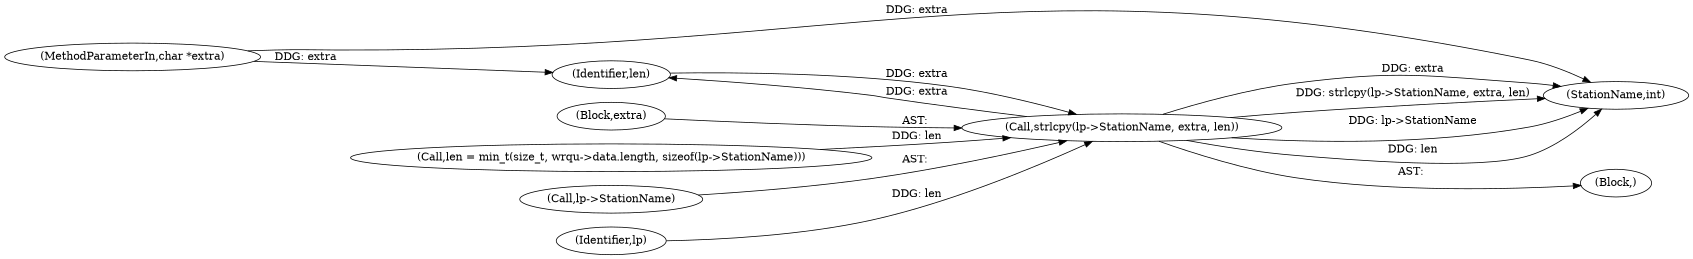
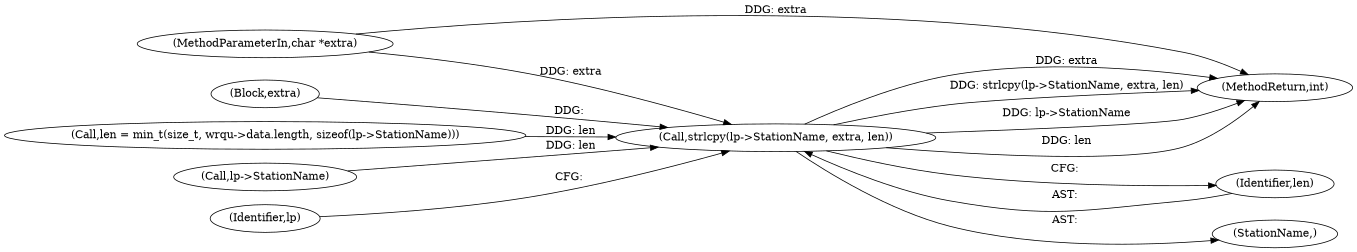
edge "(MethodParameterIn,char *extra)" -> "(Identifier,len)": now "(MethodParameterIn,char *extra)" -> "(Call,strlcpy(lp->StationName, extra, len))"
edge "(Identifier,len)" -> "(Call,strlcpy(lp->StationName, extra, len))": label "DDG: extra" -> "AST: "
edge "(Call,strlcpy(lp->StationName, extra, len))" -> "(Identifier,len)": label "DDG: extra" -> "CFG: "
node "(StationName,int)": label "(StationName,int)" -> "(MethodReturn,int)"
edge "(Block,extra)" -> "(Call,strlcpy(lp->StationName, extra, len))": label "AST: " -> "DDG: "
edge "(Call,lp->StationName)" -> "(Call,strlcpy(lp->StationName, extra, len))": label "AST: " -> "DDG: len"
node "(Block,)": label "(Block,)" -> "(StationName,)"
edge "(Identifier,lp)" -> "(Call,strlcpy(lp->StationName, extra, len))": label "DDG: len" -> "CFG: "
